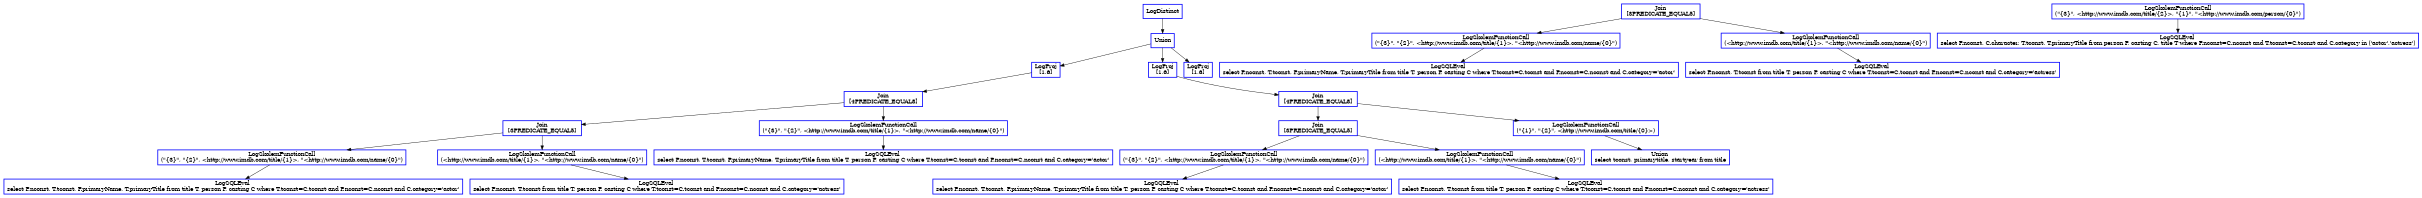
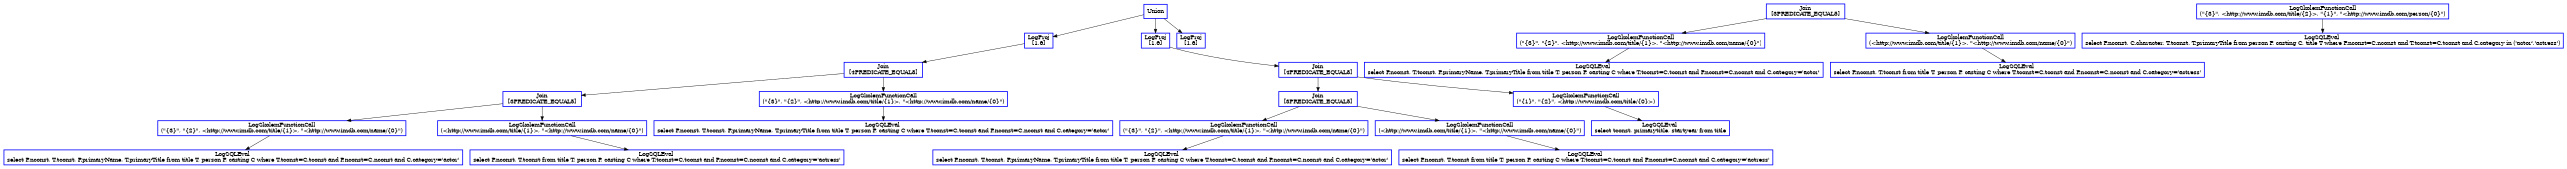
node "LogDistinct": removed
node "Union select tconst, primarytitle, startyear from title": label "Union select tconst, primarytitle, startyear from title" -> "LogSQLEval select tconst, primarytitle, startyear from title"
